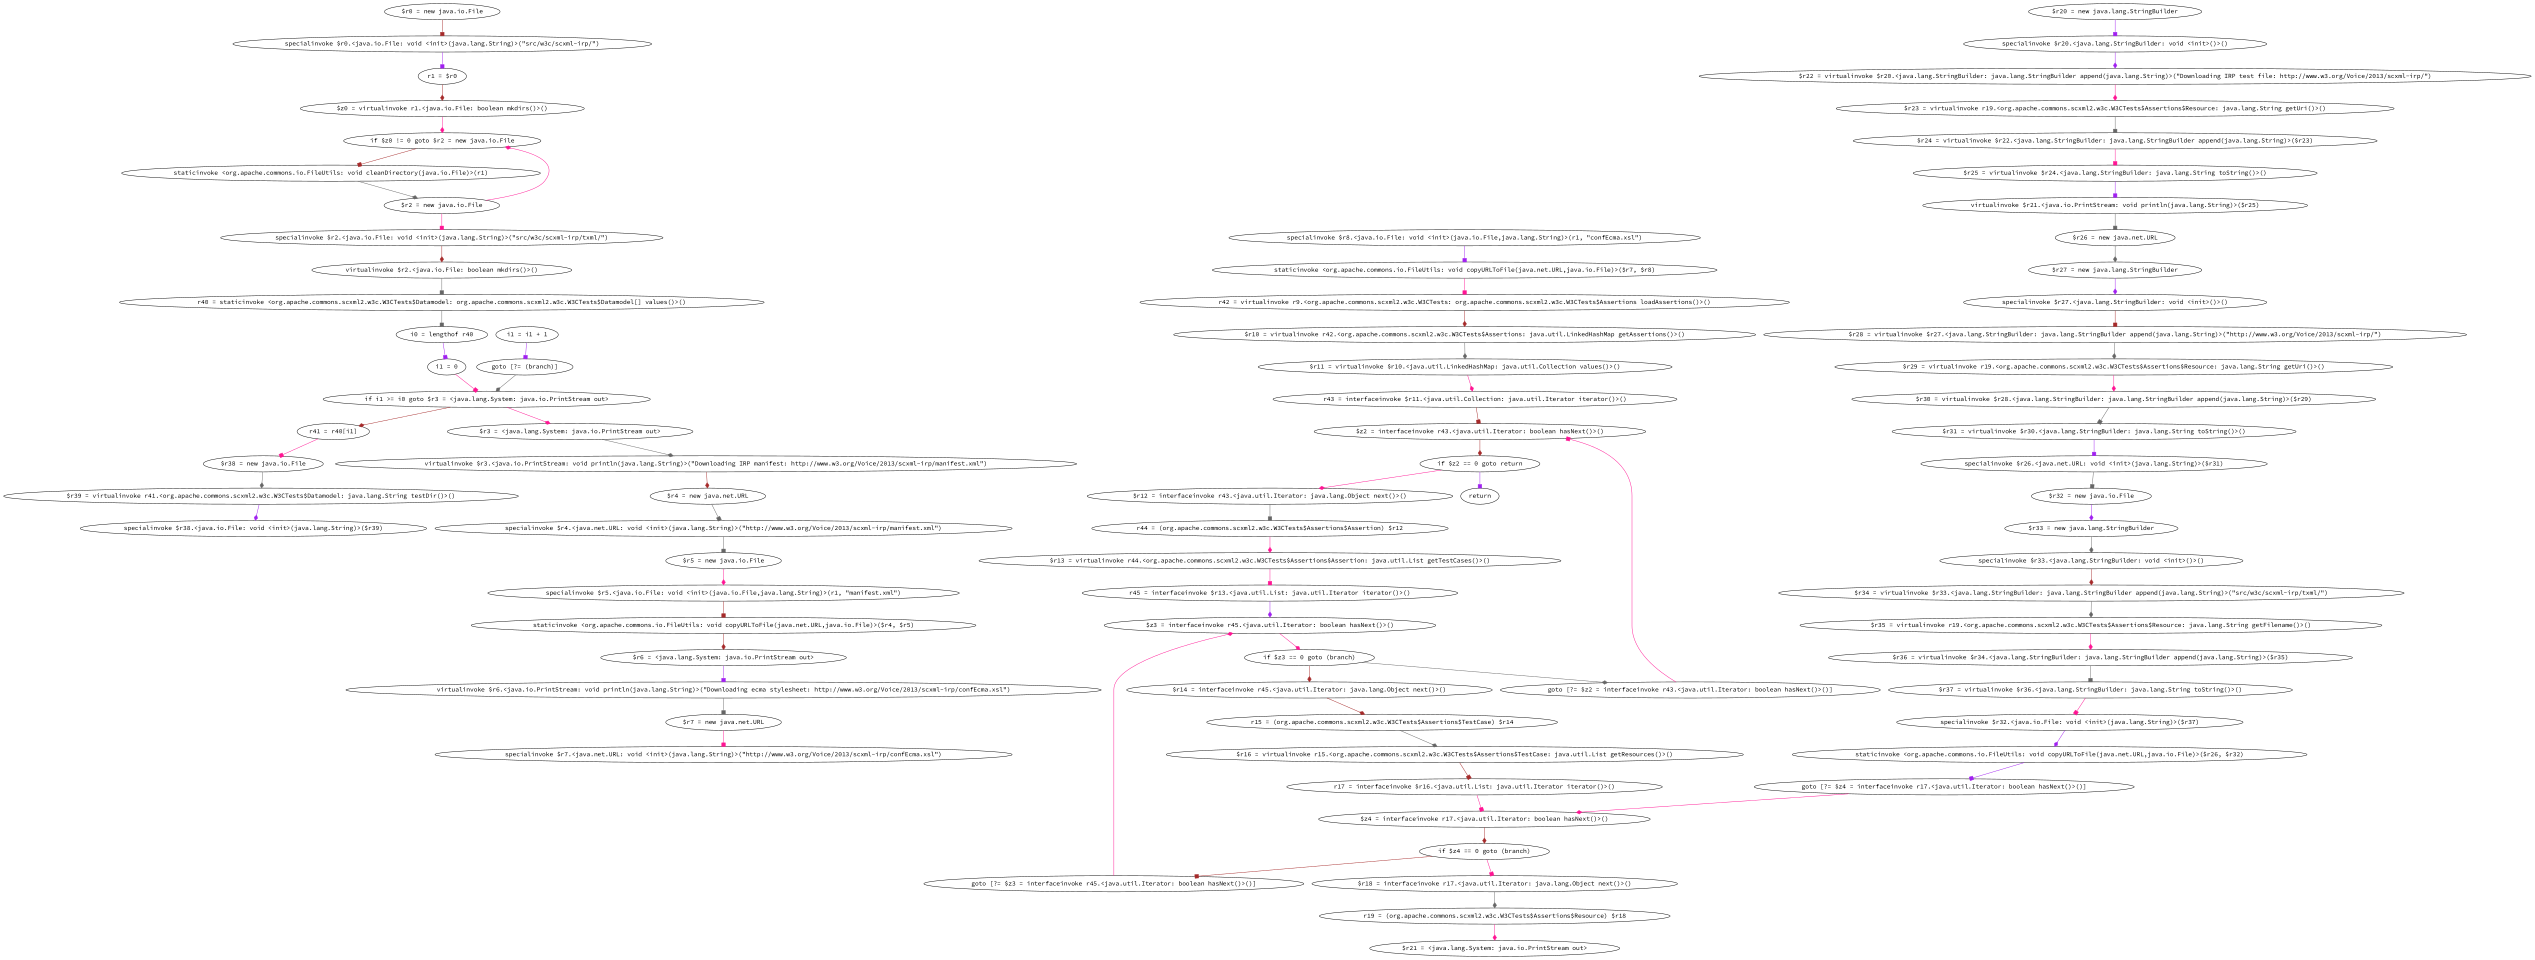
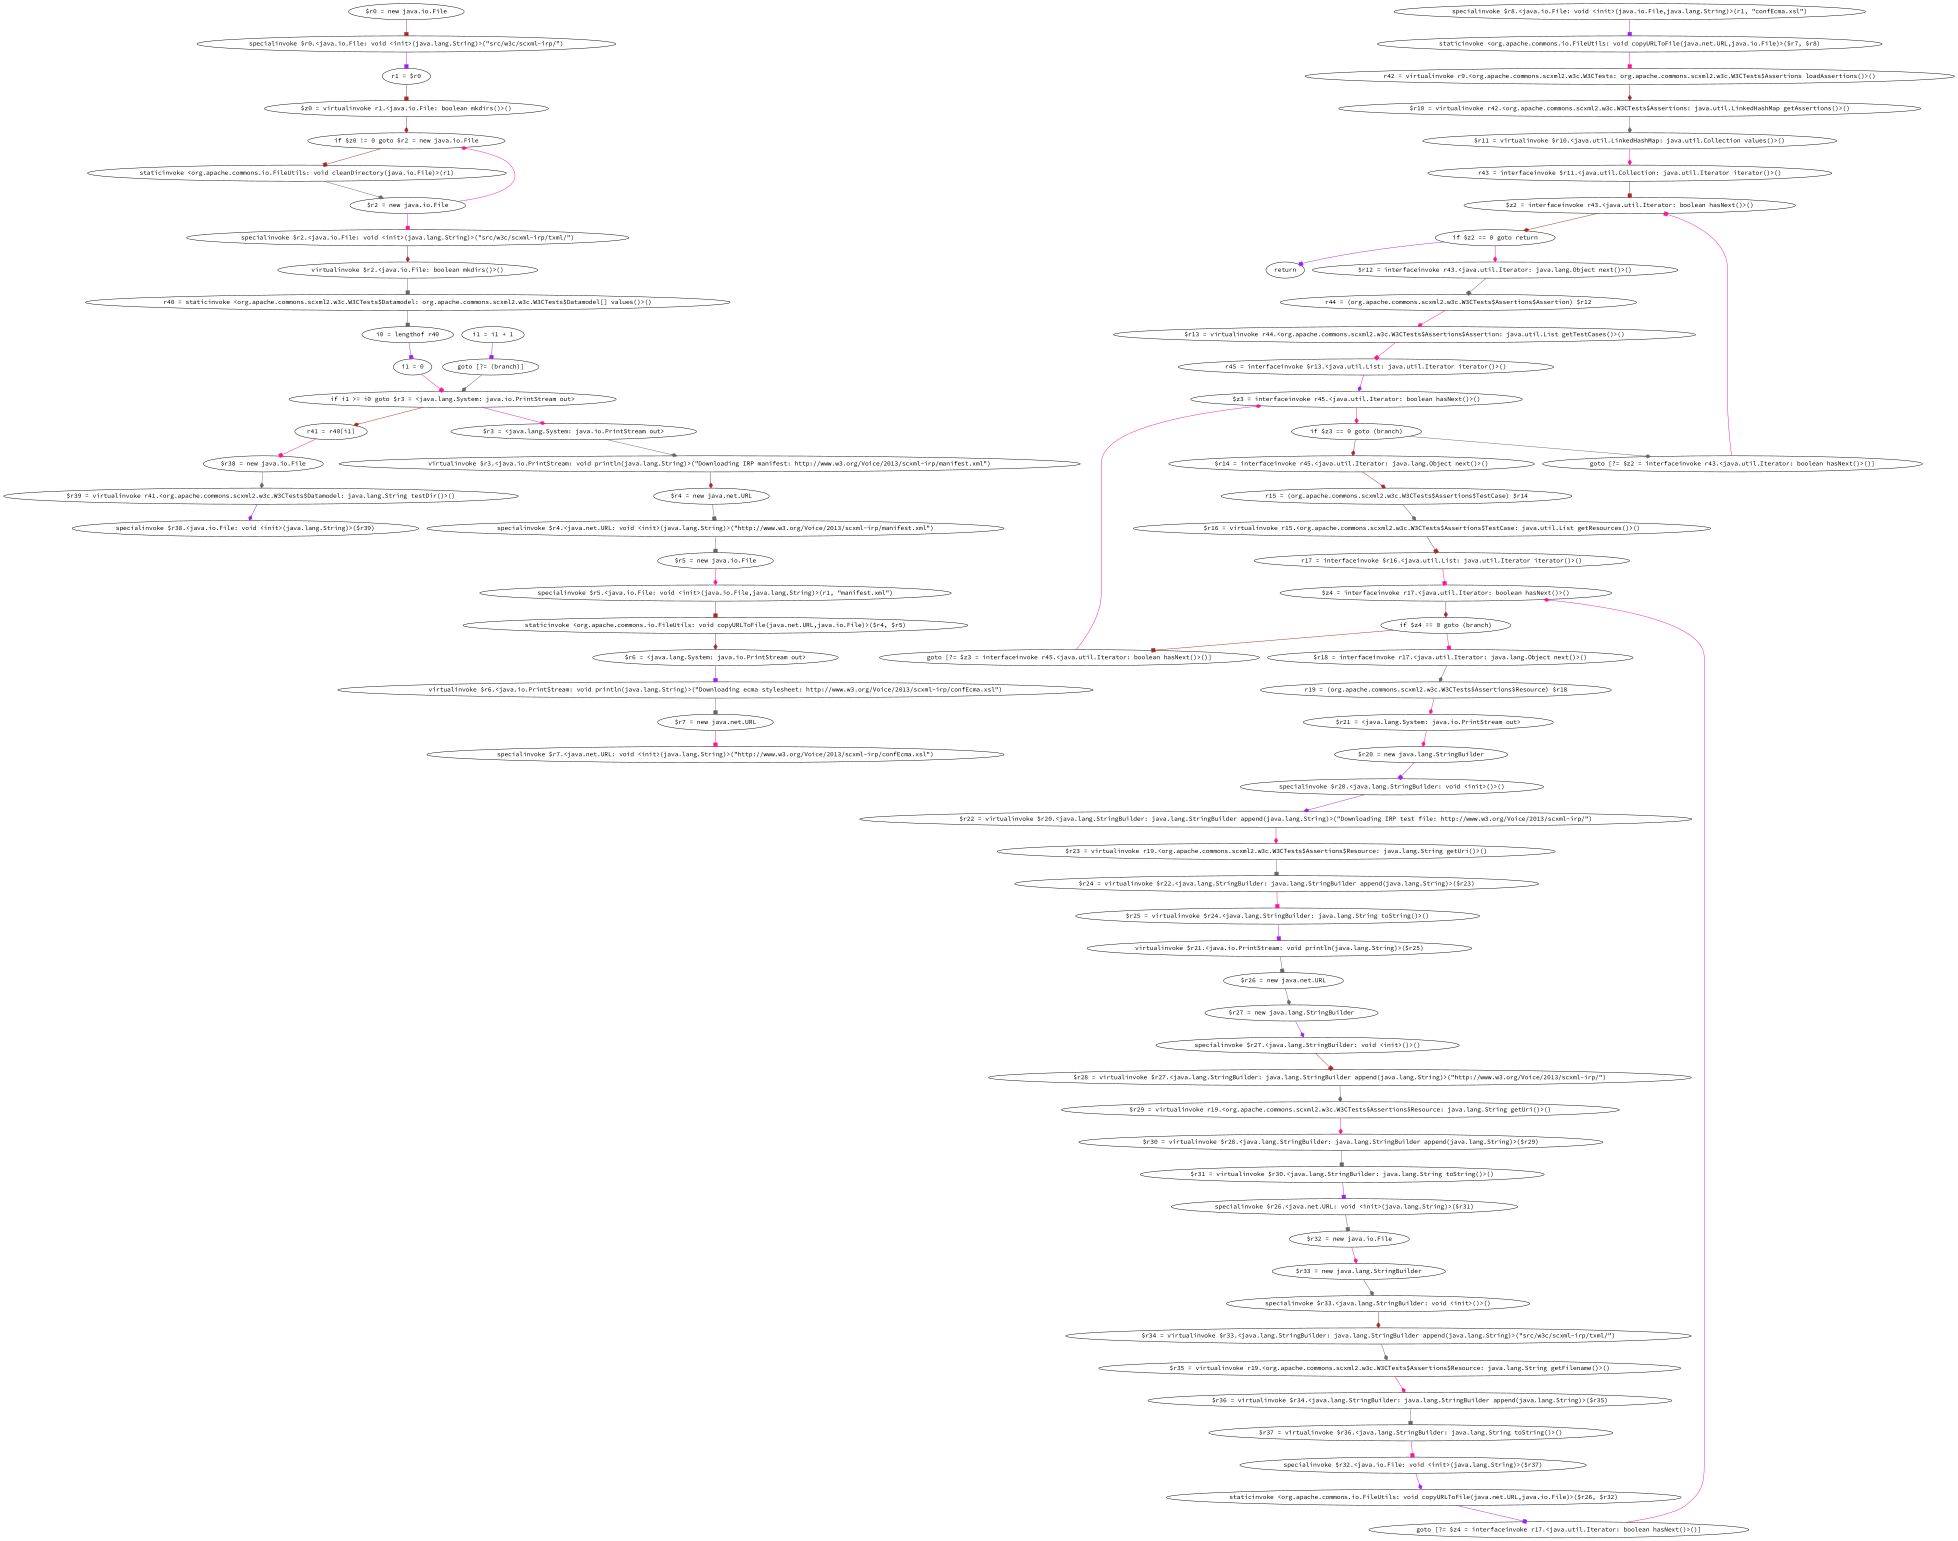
edge "r1 = $r0" -> "$z0 = virtualinvoke r1.<java.io.File: boolean mkdirs()>()": arrowhead diamond -> box
edge "$z0 = virtualinvoke r1.<java.io.File: boolean mkdirs()>()" -> "if $z0 != 0 goto $r2 = new java.io.File": color deeppink -> brown
edge "$r32 = new java.io.File" -> "$r33 = new java.lang.StringBuilder": color purple -> deeppink
edge "$r21 = <java.lang.System: java.io.PrintStream out>" -> "$r20 = new java.lang.StringBuilder": added
